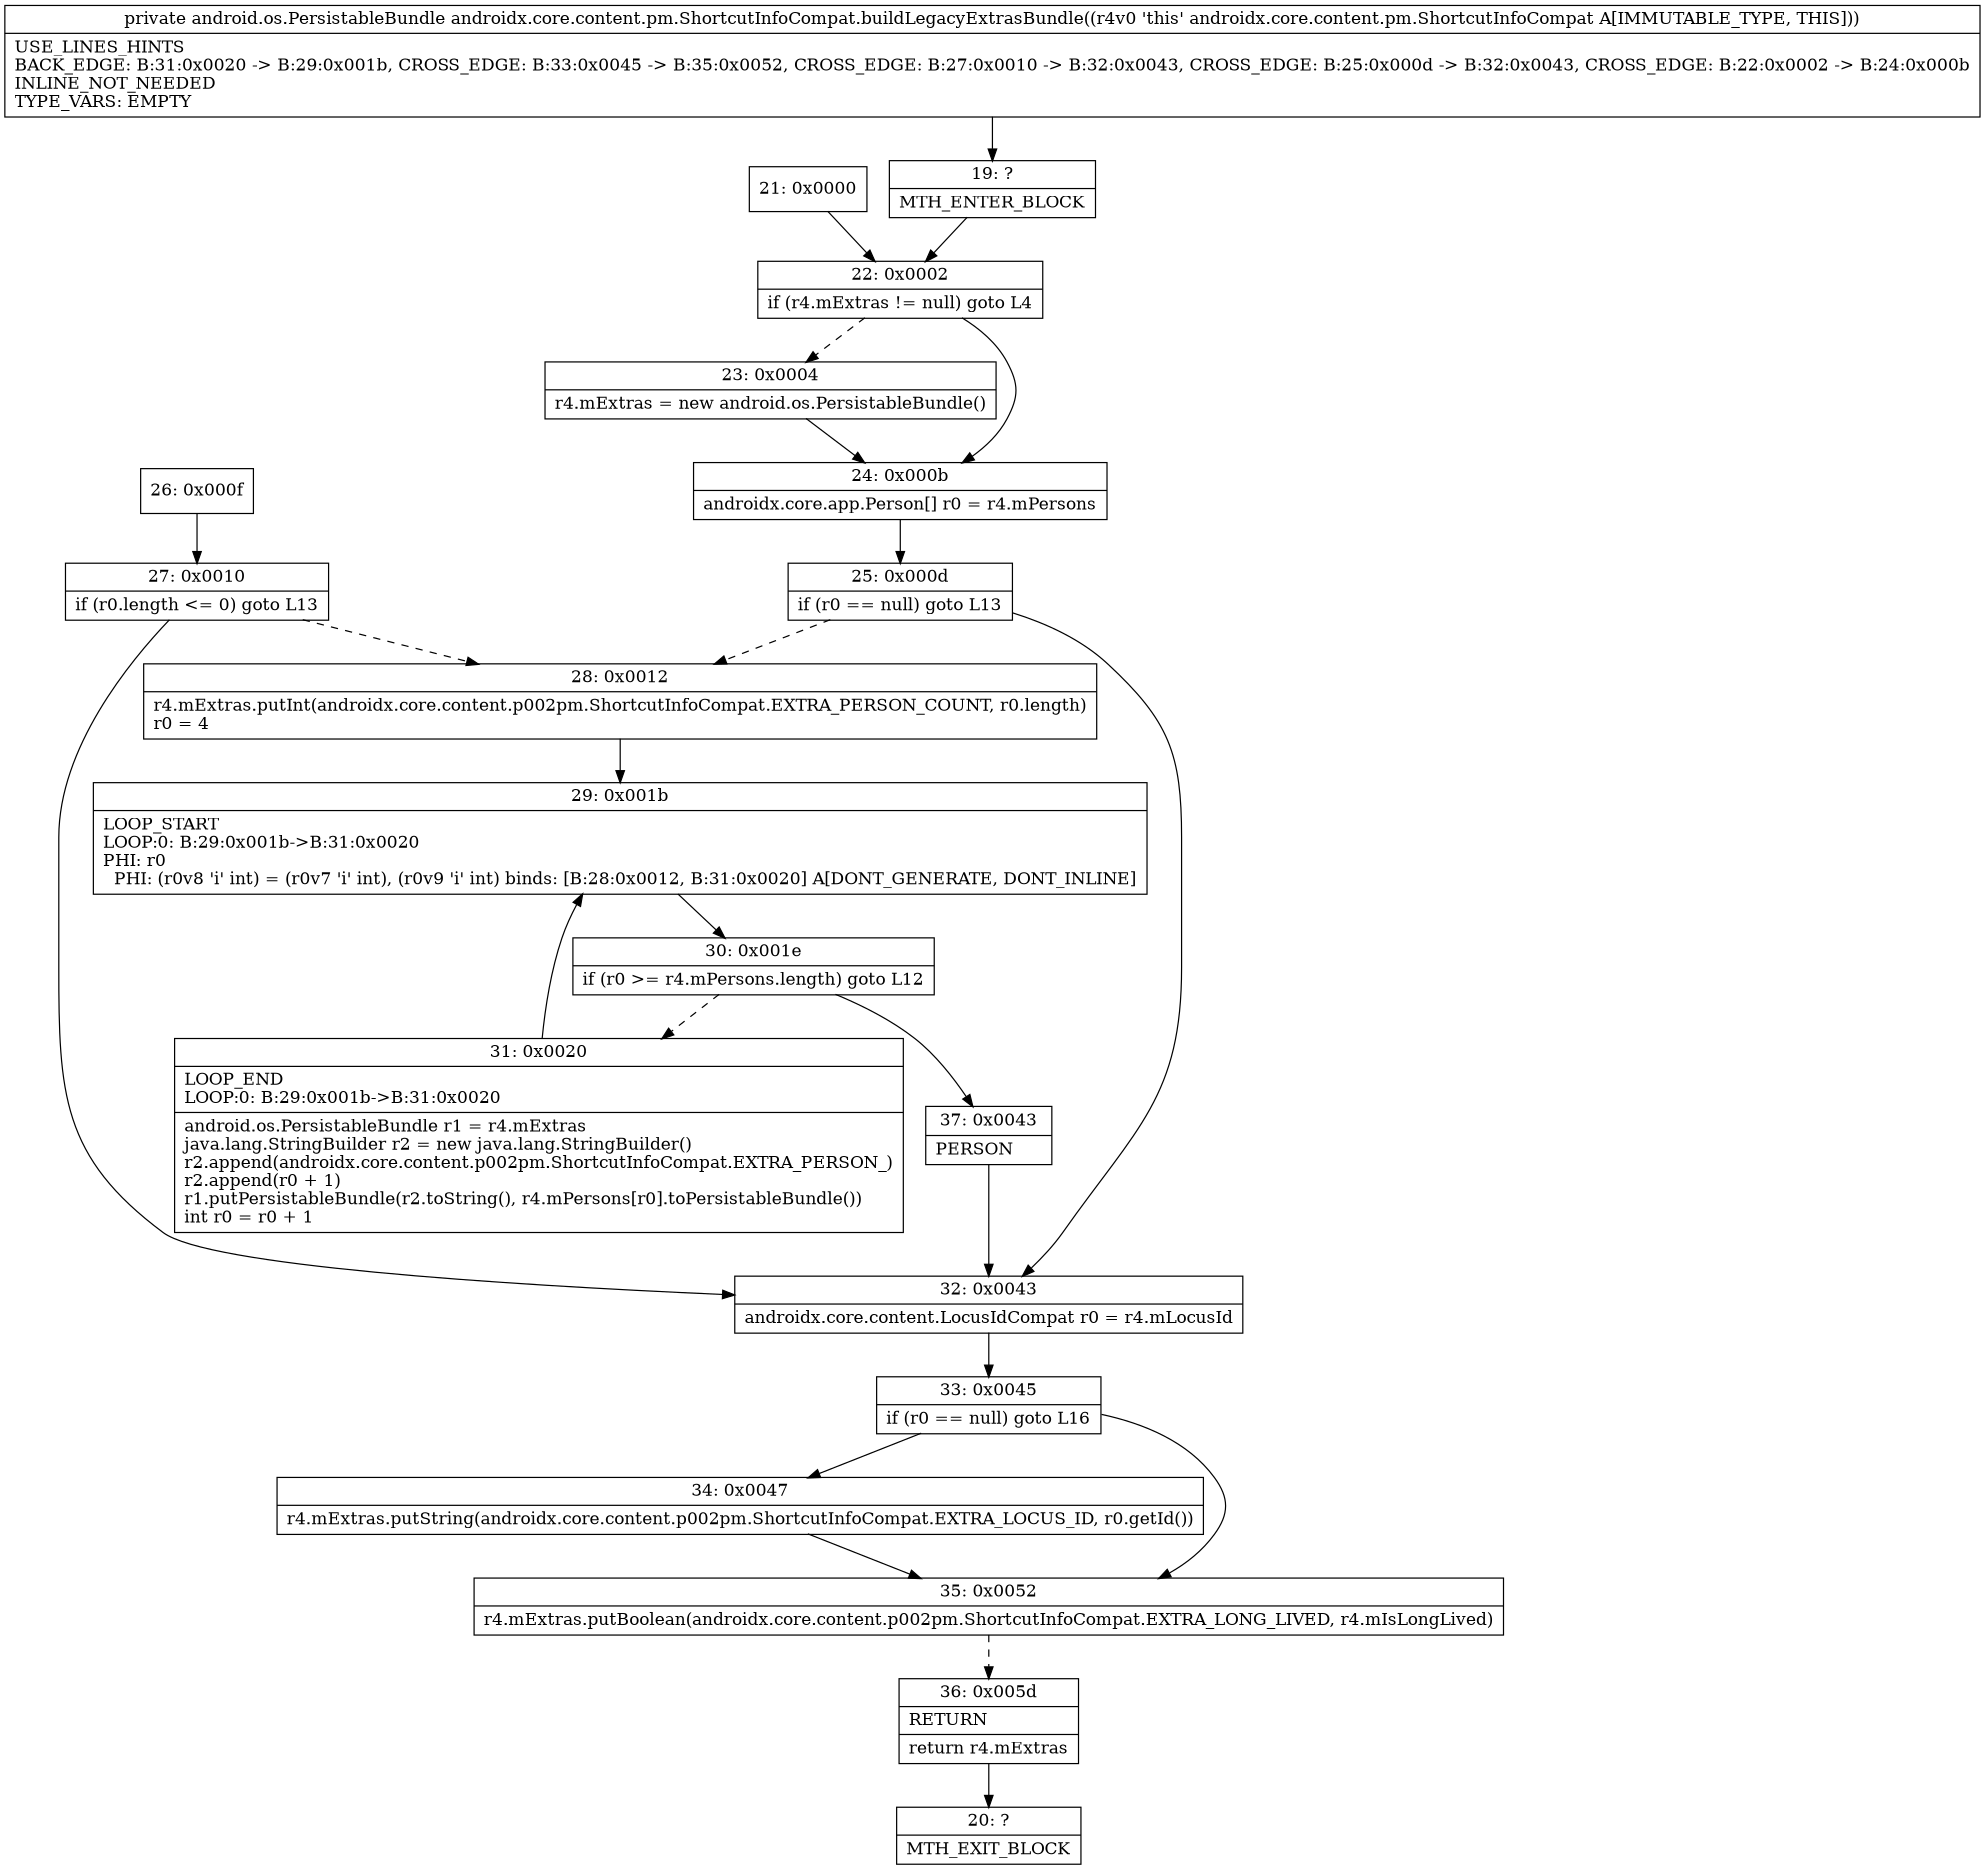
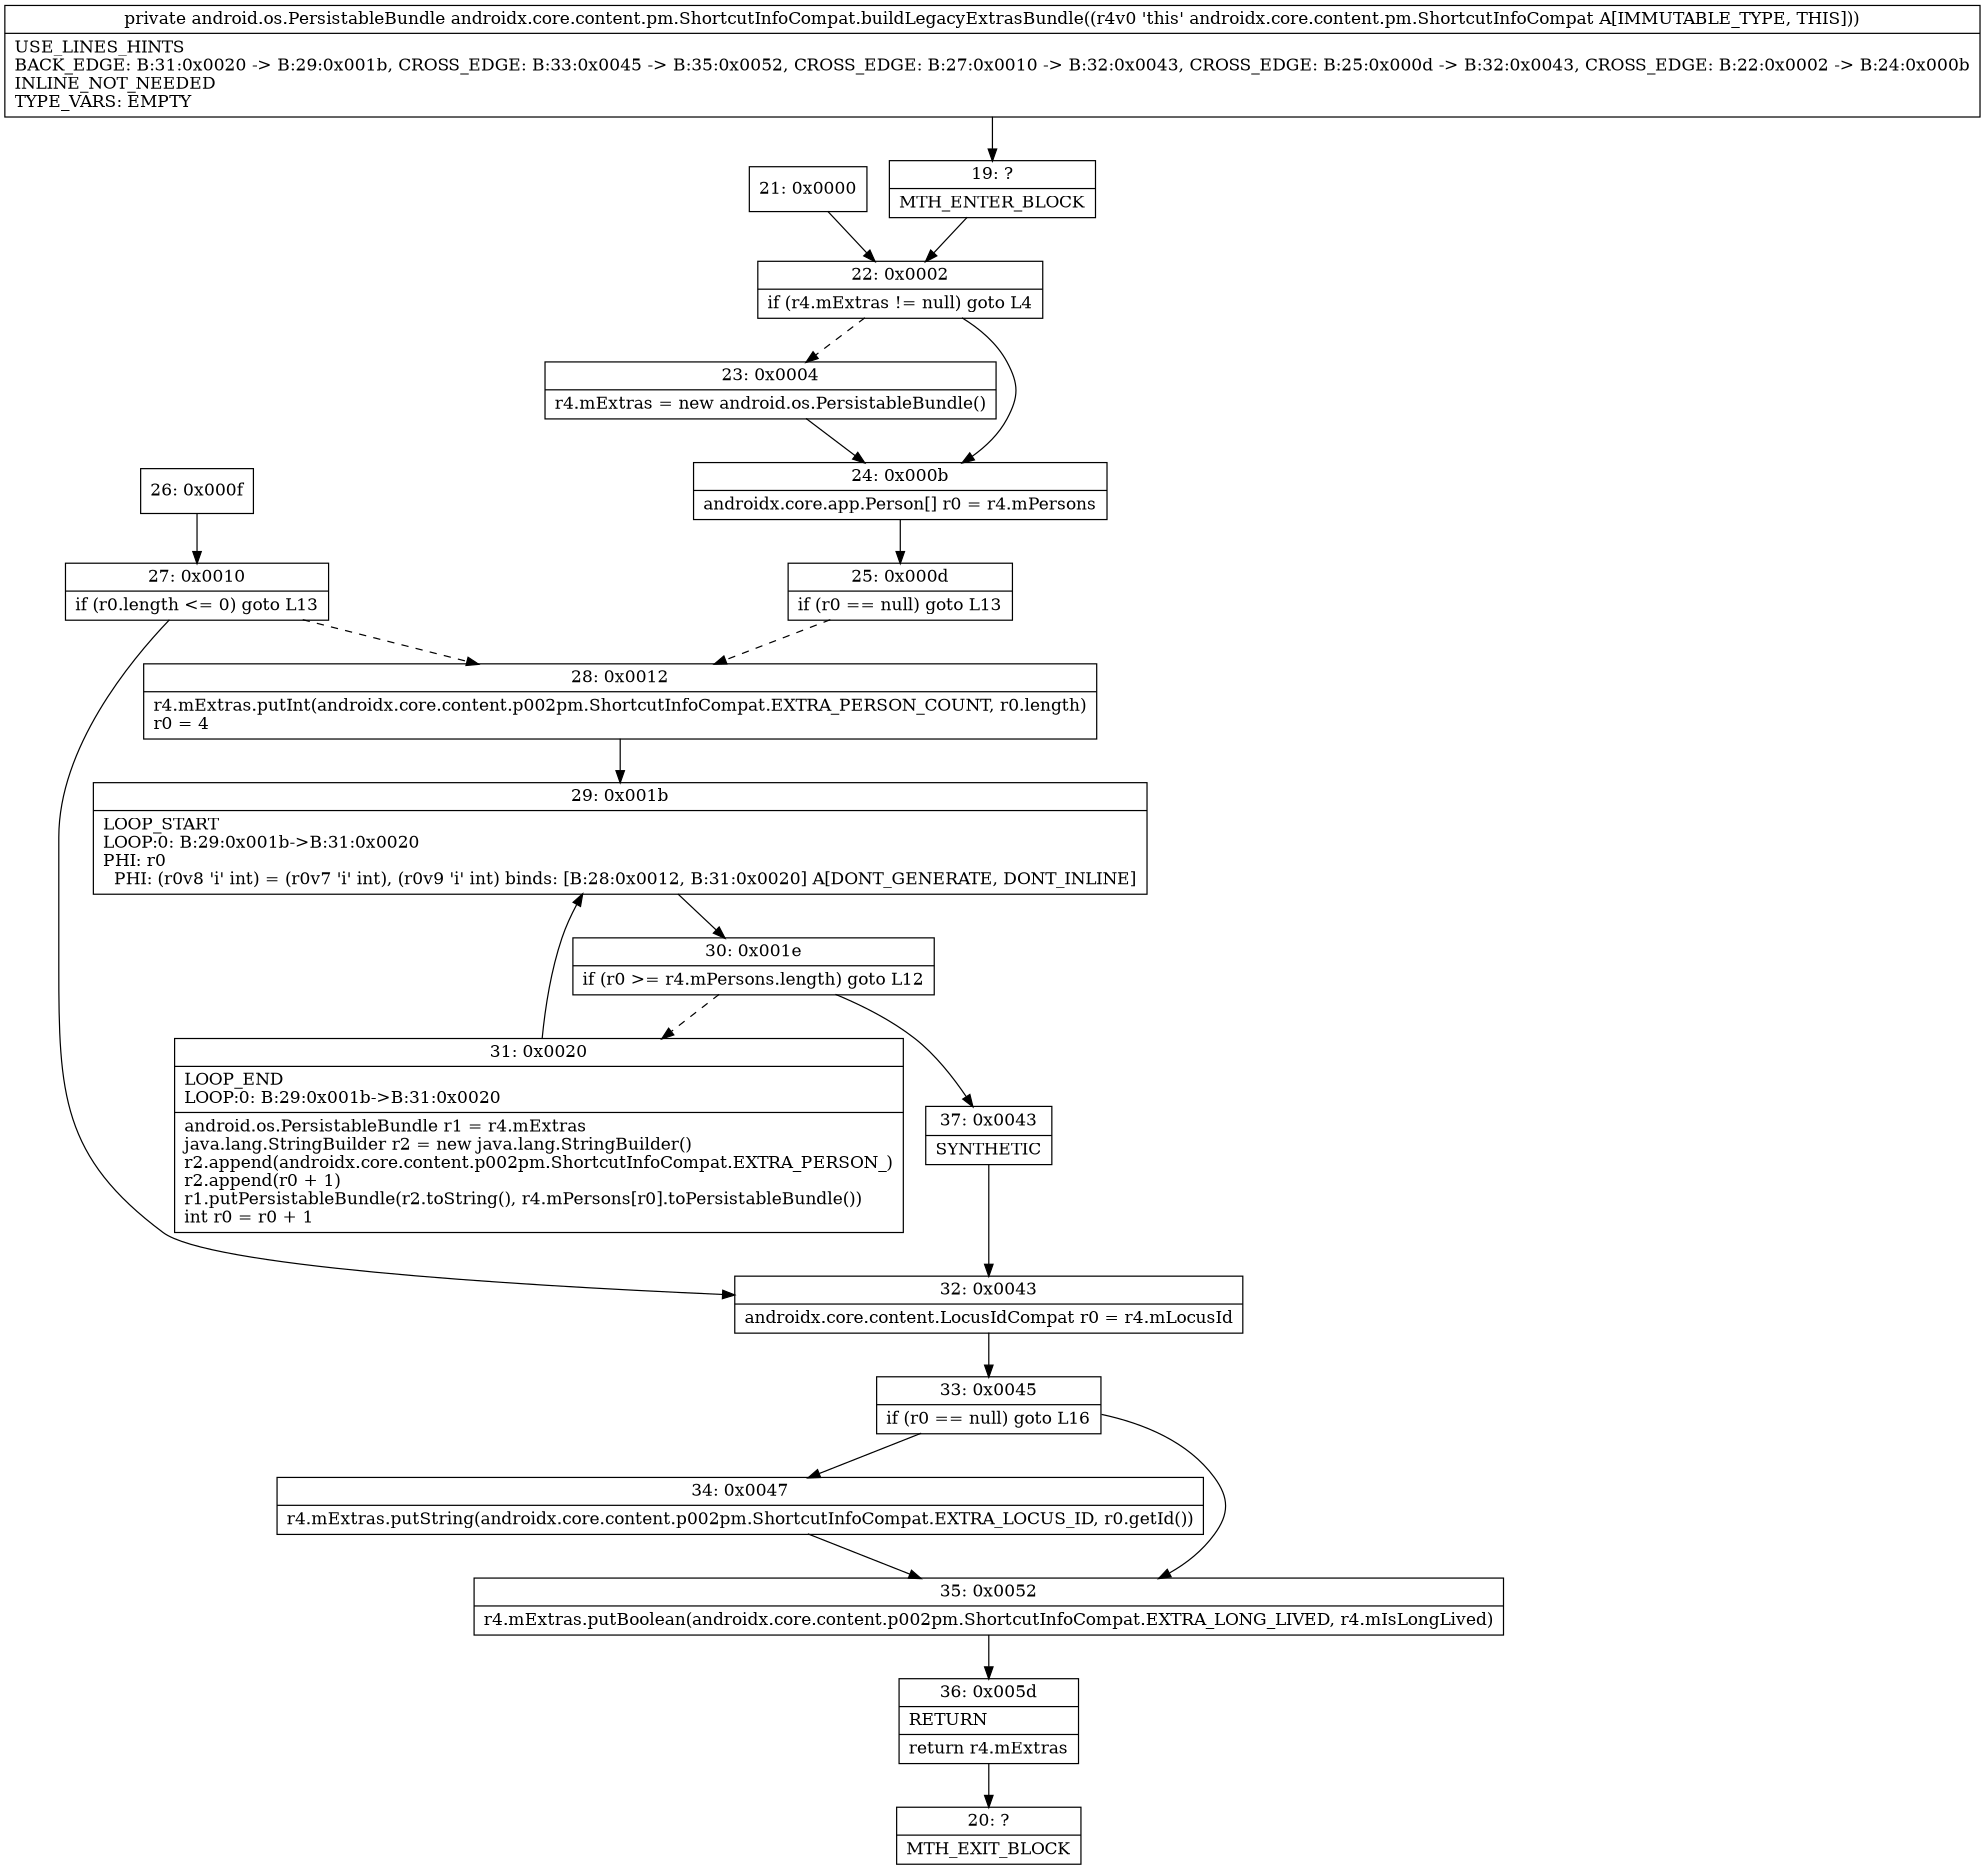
edge "25: 0x000d" -> "32: 0x0043": removed
node "37: 0x0043": text "PERSON" -> "SYNTHETIC"
edge "35: 0x0052" -> "36: 0x005d": style dashed -> solid
